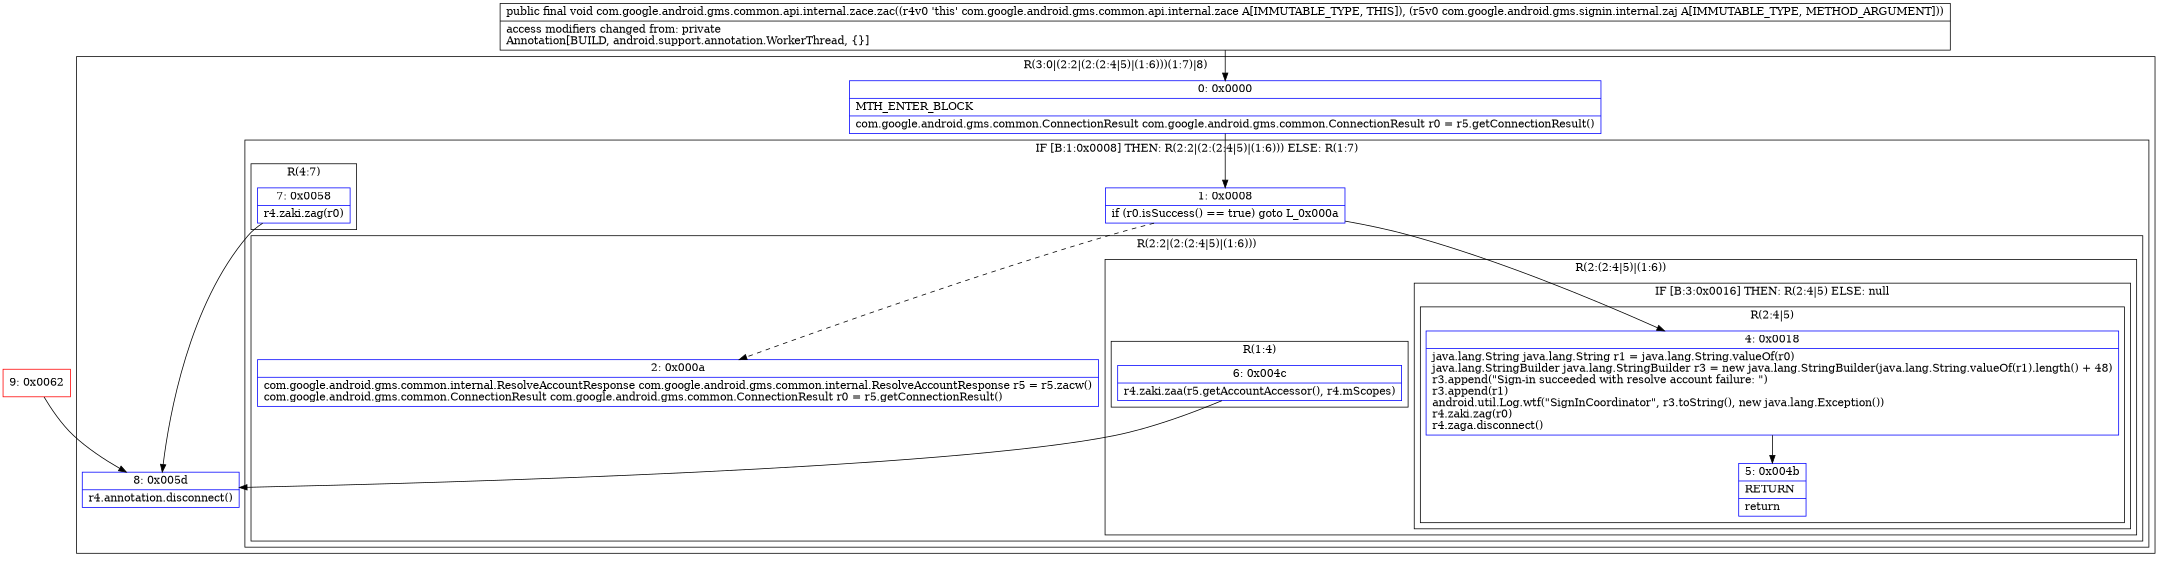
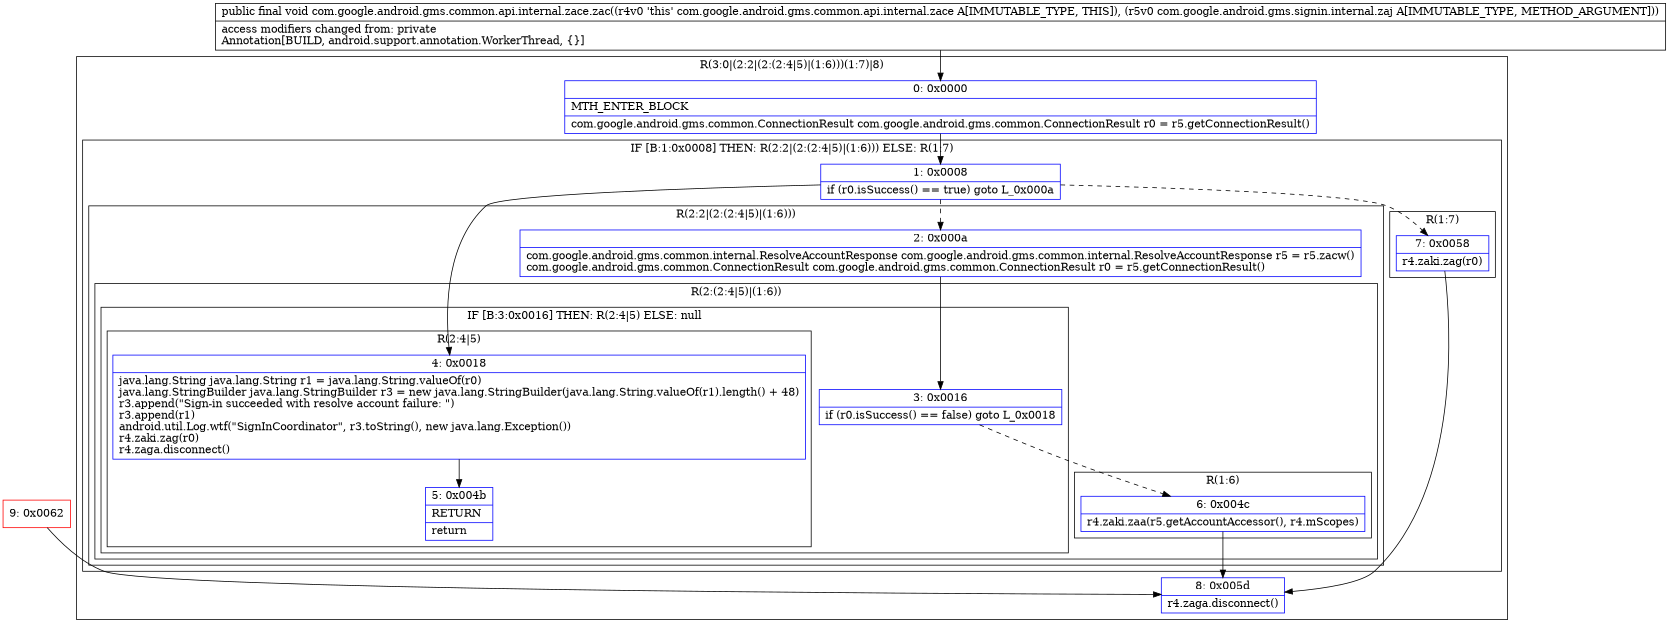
cluster "R(4:7)": label "R(4:7)" -> "R(1:7)"
edge "1: 0x0008" -> "7: 0x0058": added
cluster "R(1:4)": label "R(1:4)" -> "R(1:6)"
node "3: 0x0016": added
node "8: 0x005d": text "r4.annotation.disconnect()" -> "r4.zaga.disconnect()"
